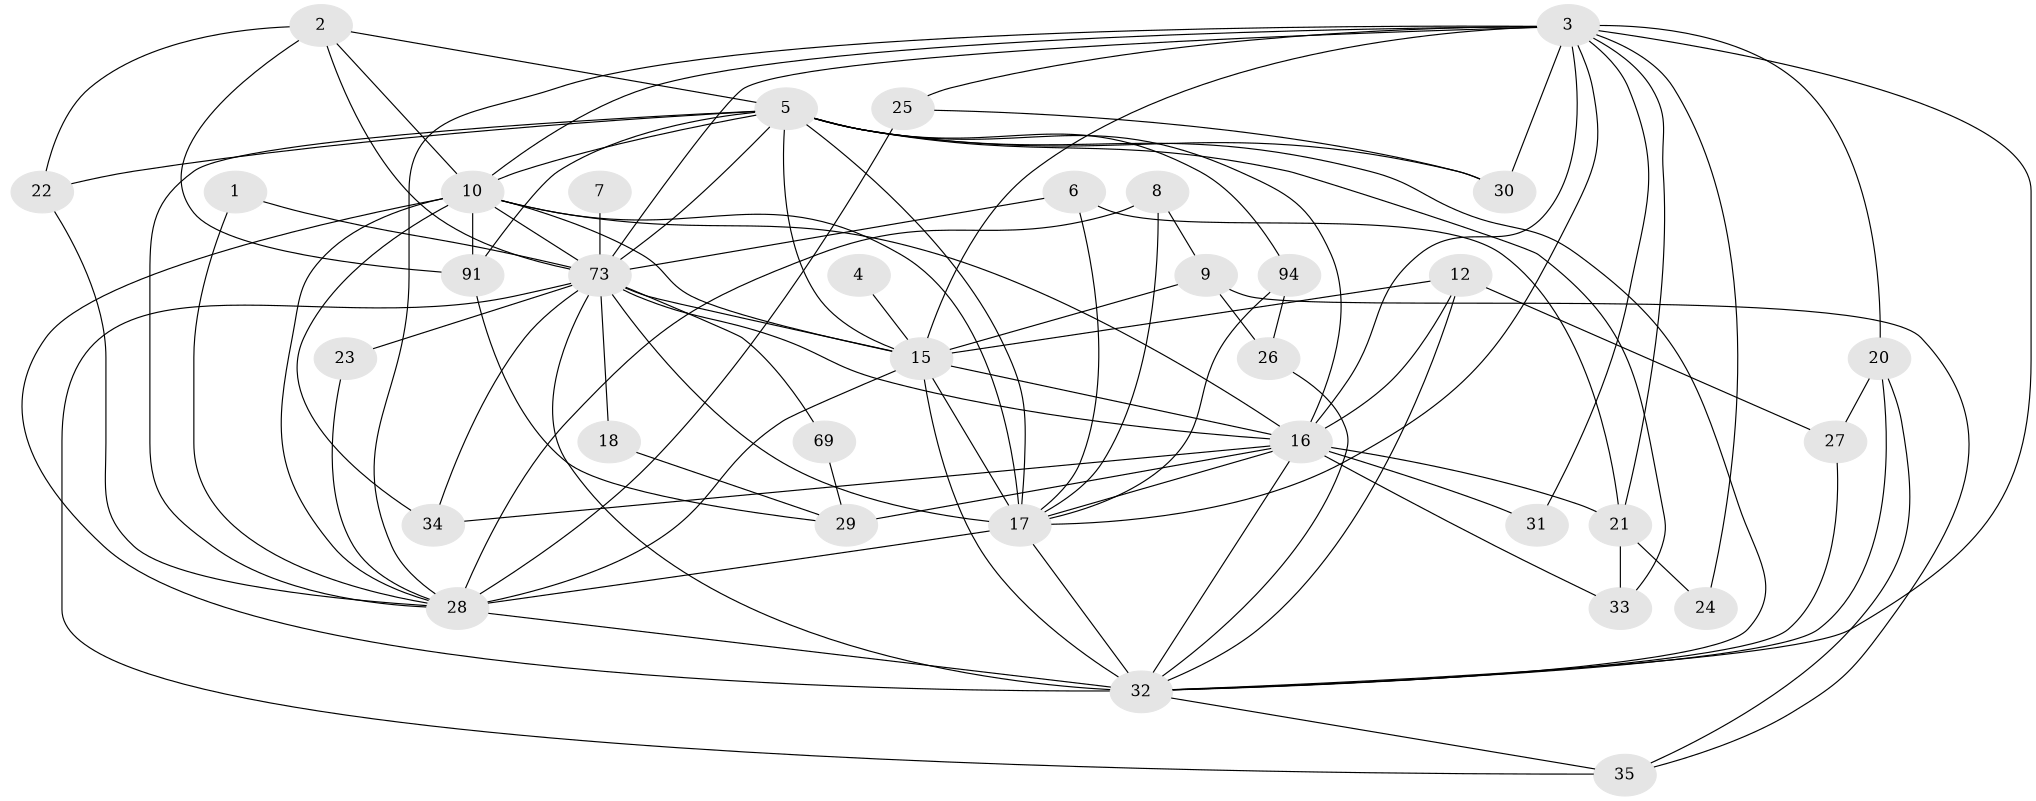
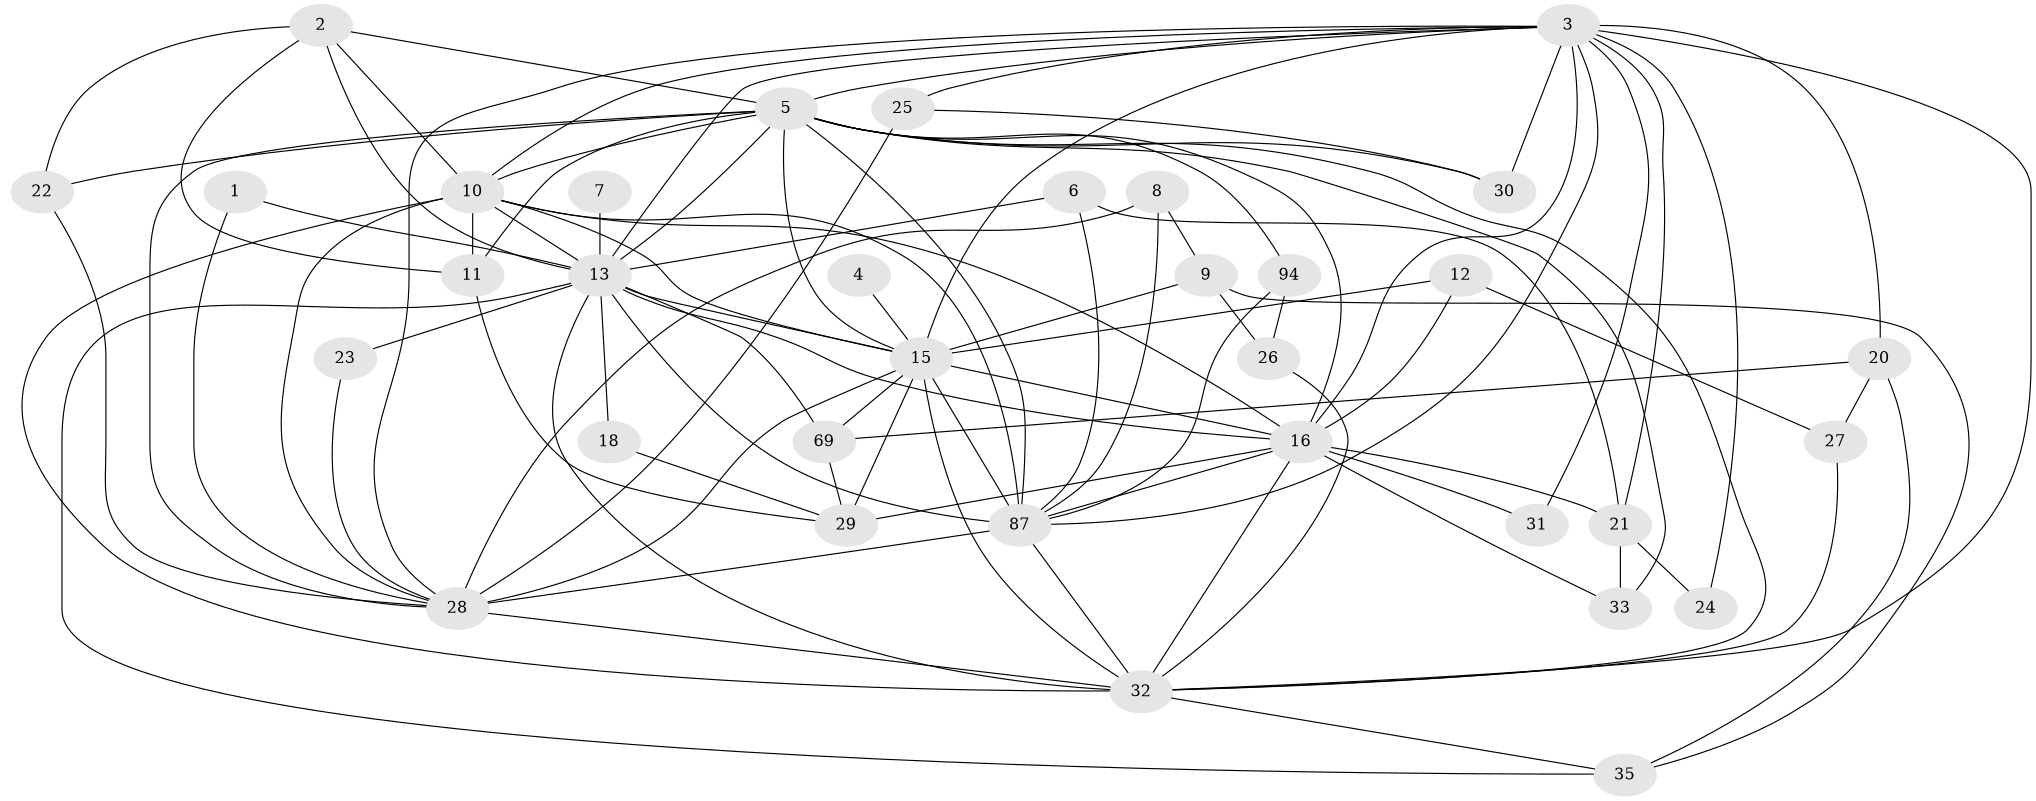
edge "3" -- "5": added
node "91": label "91" -> "11"
node "73": label "73" -> "13"
edge "15" -- "69": added
edge "15" -- "29": added
edge "12" -- "32": removed
node "34": removed
node "17": label "17" -> "87"
edge "20" -- "32": now "20" -- "69"
